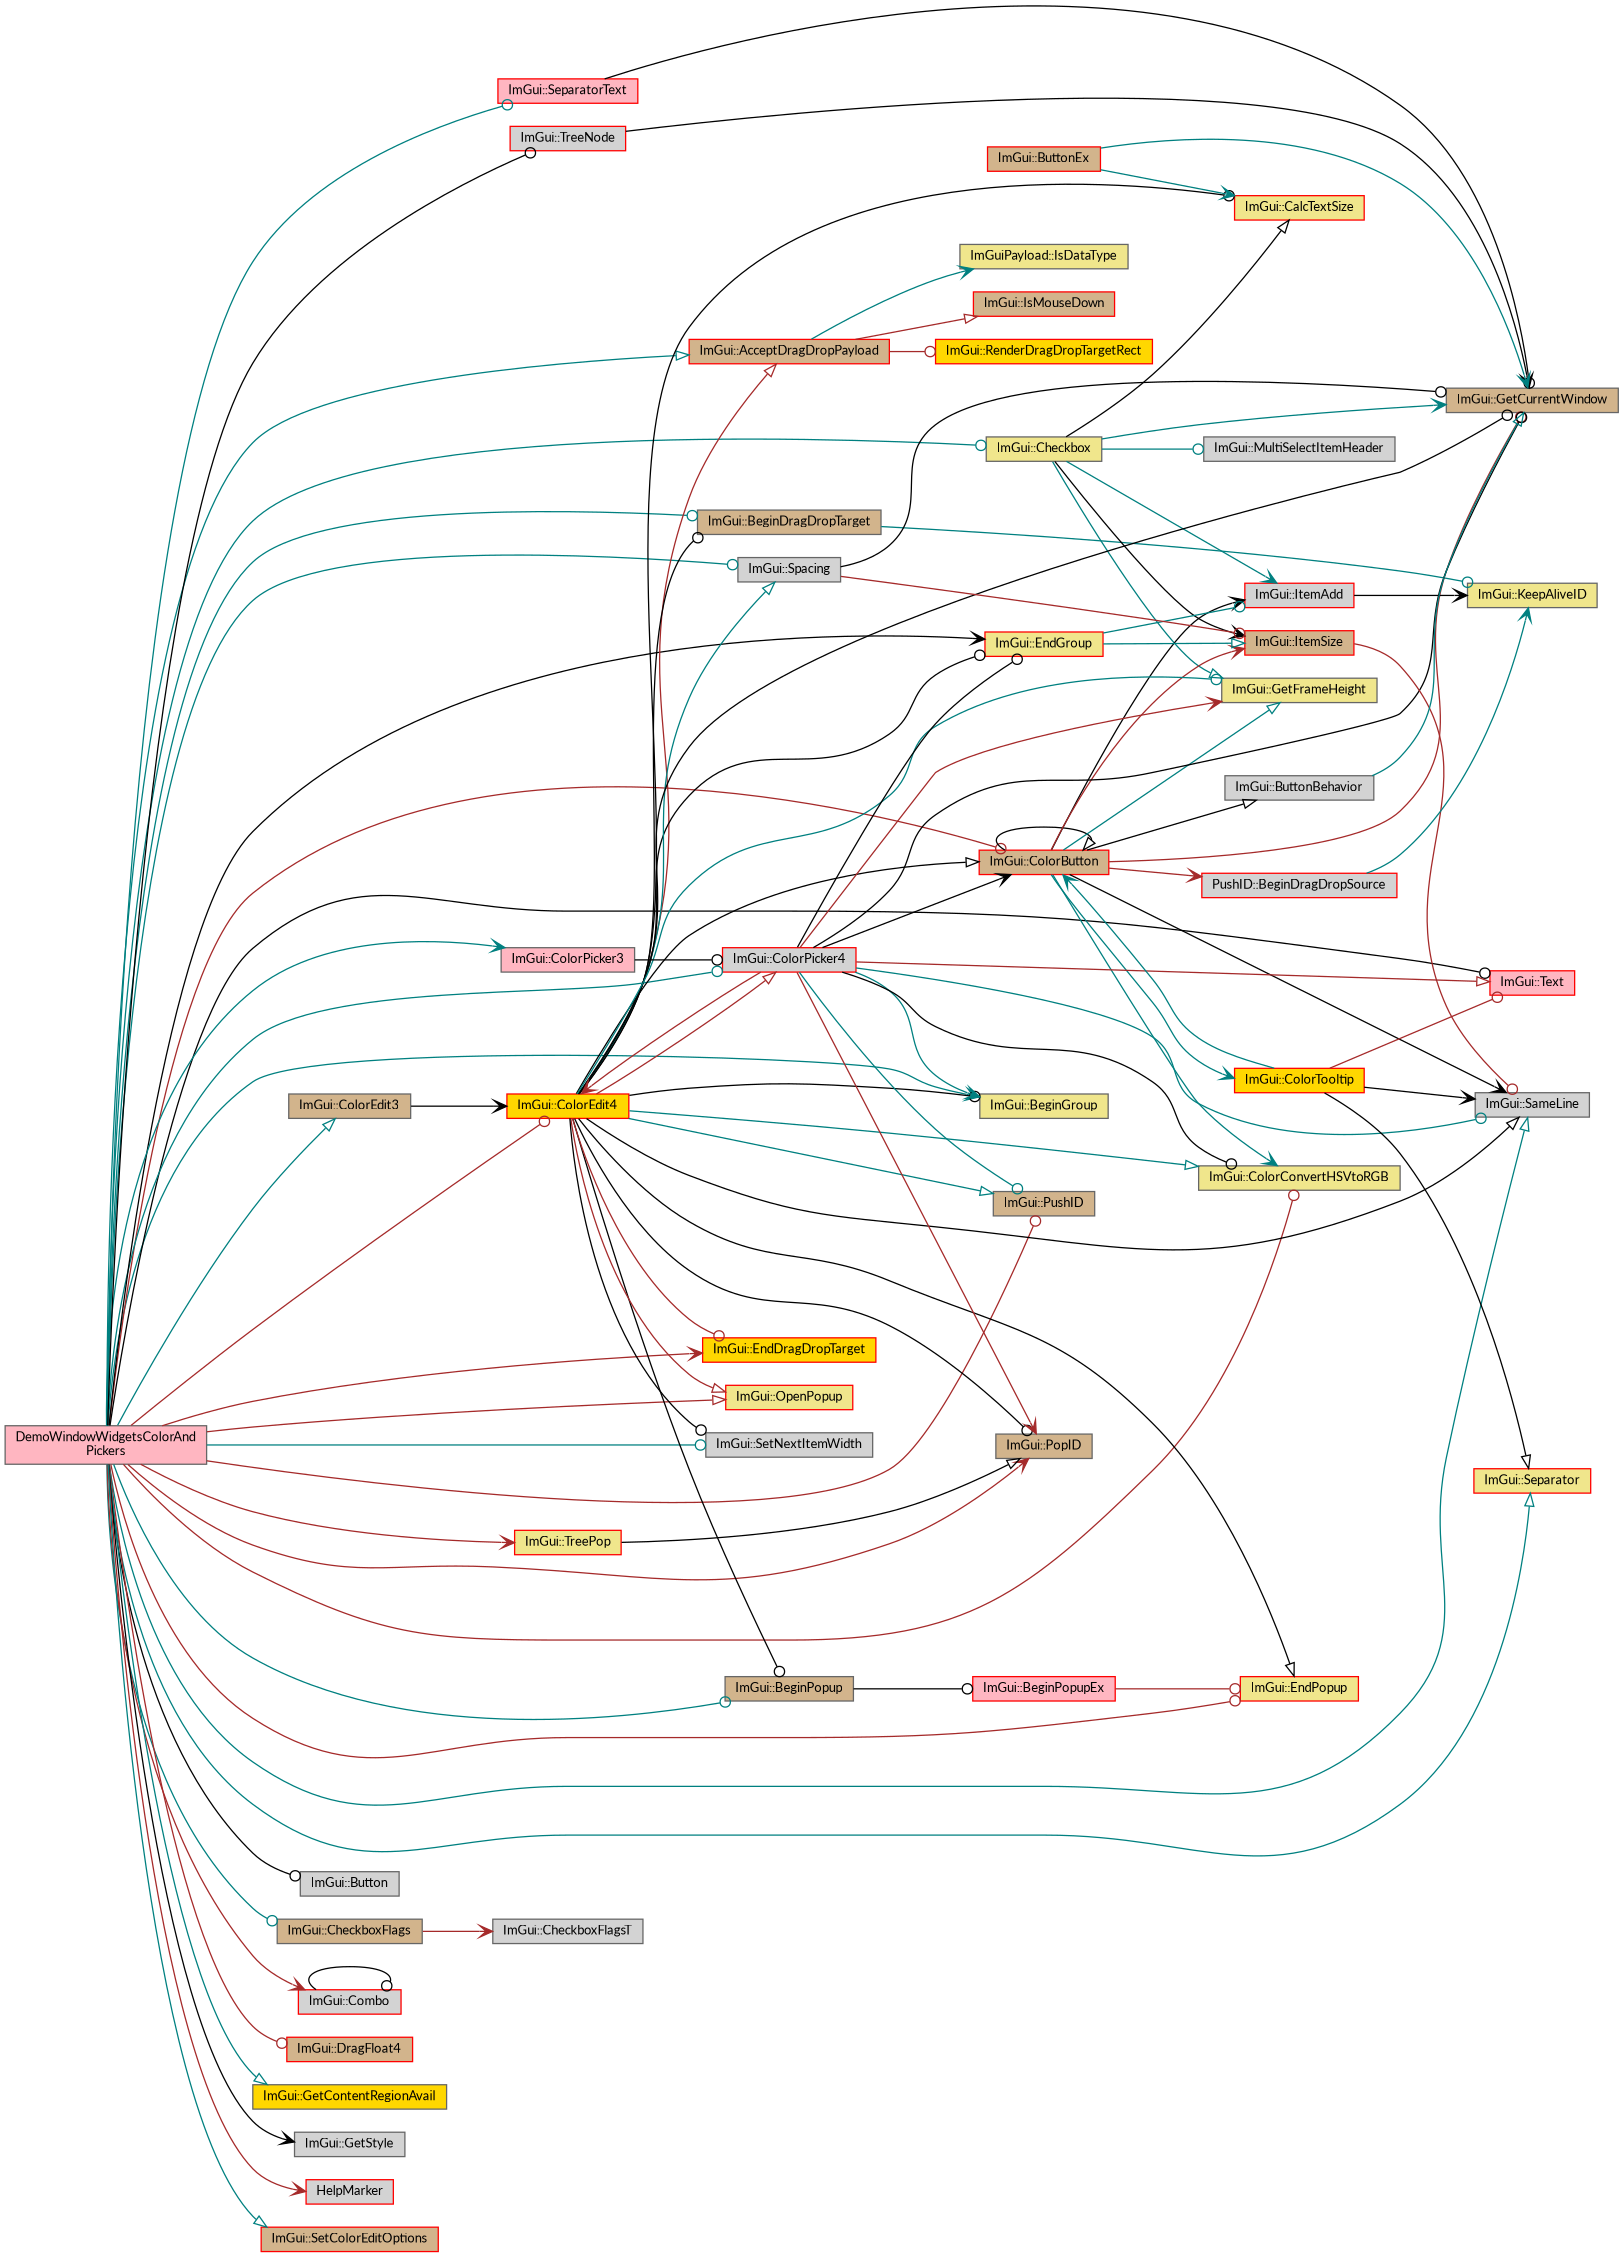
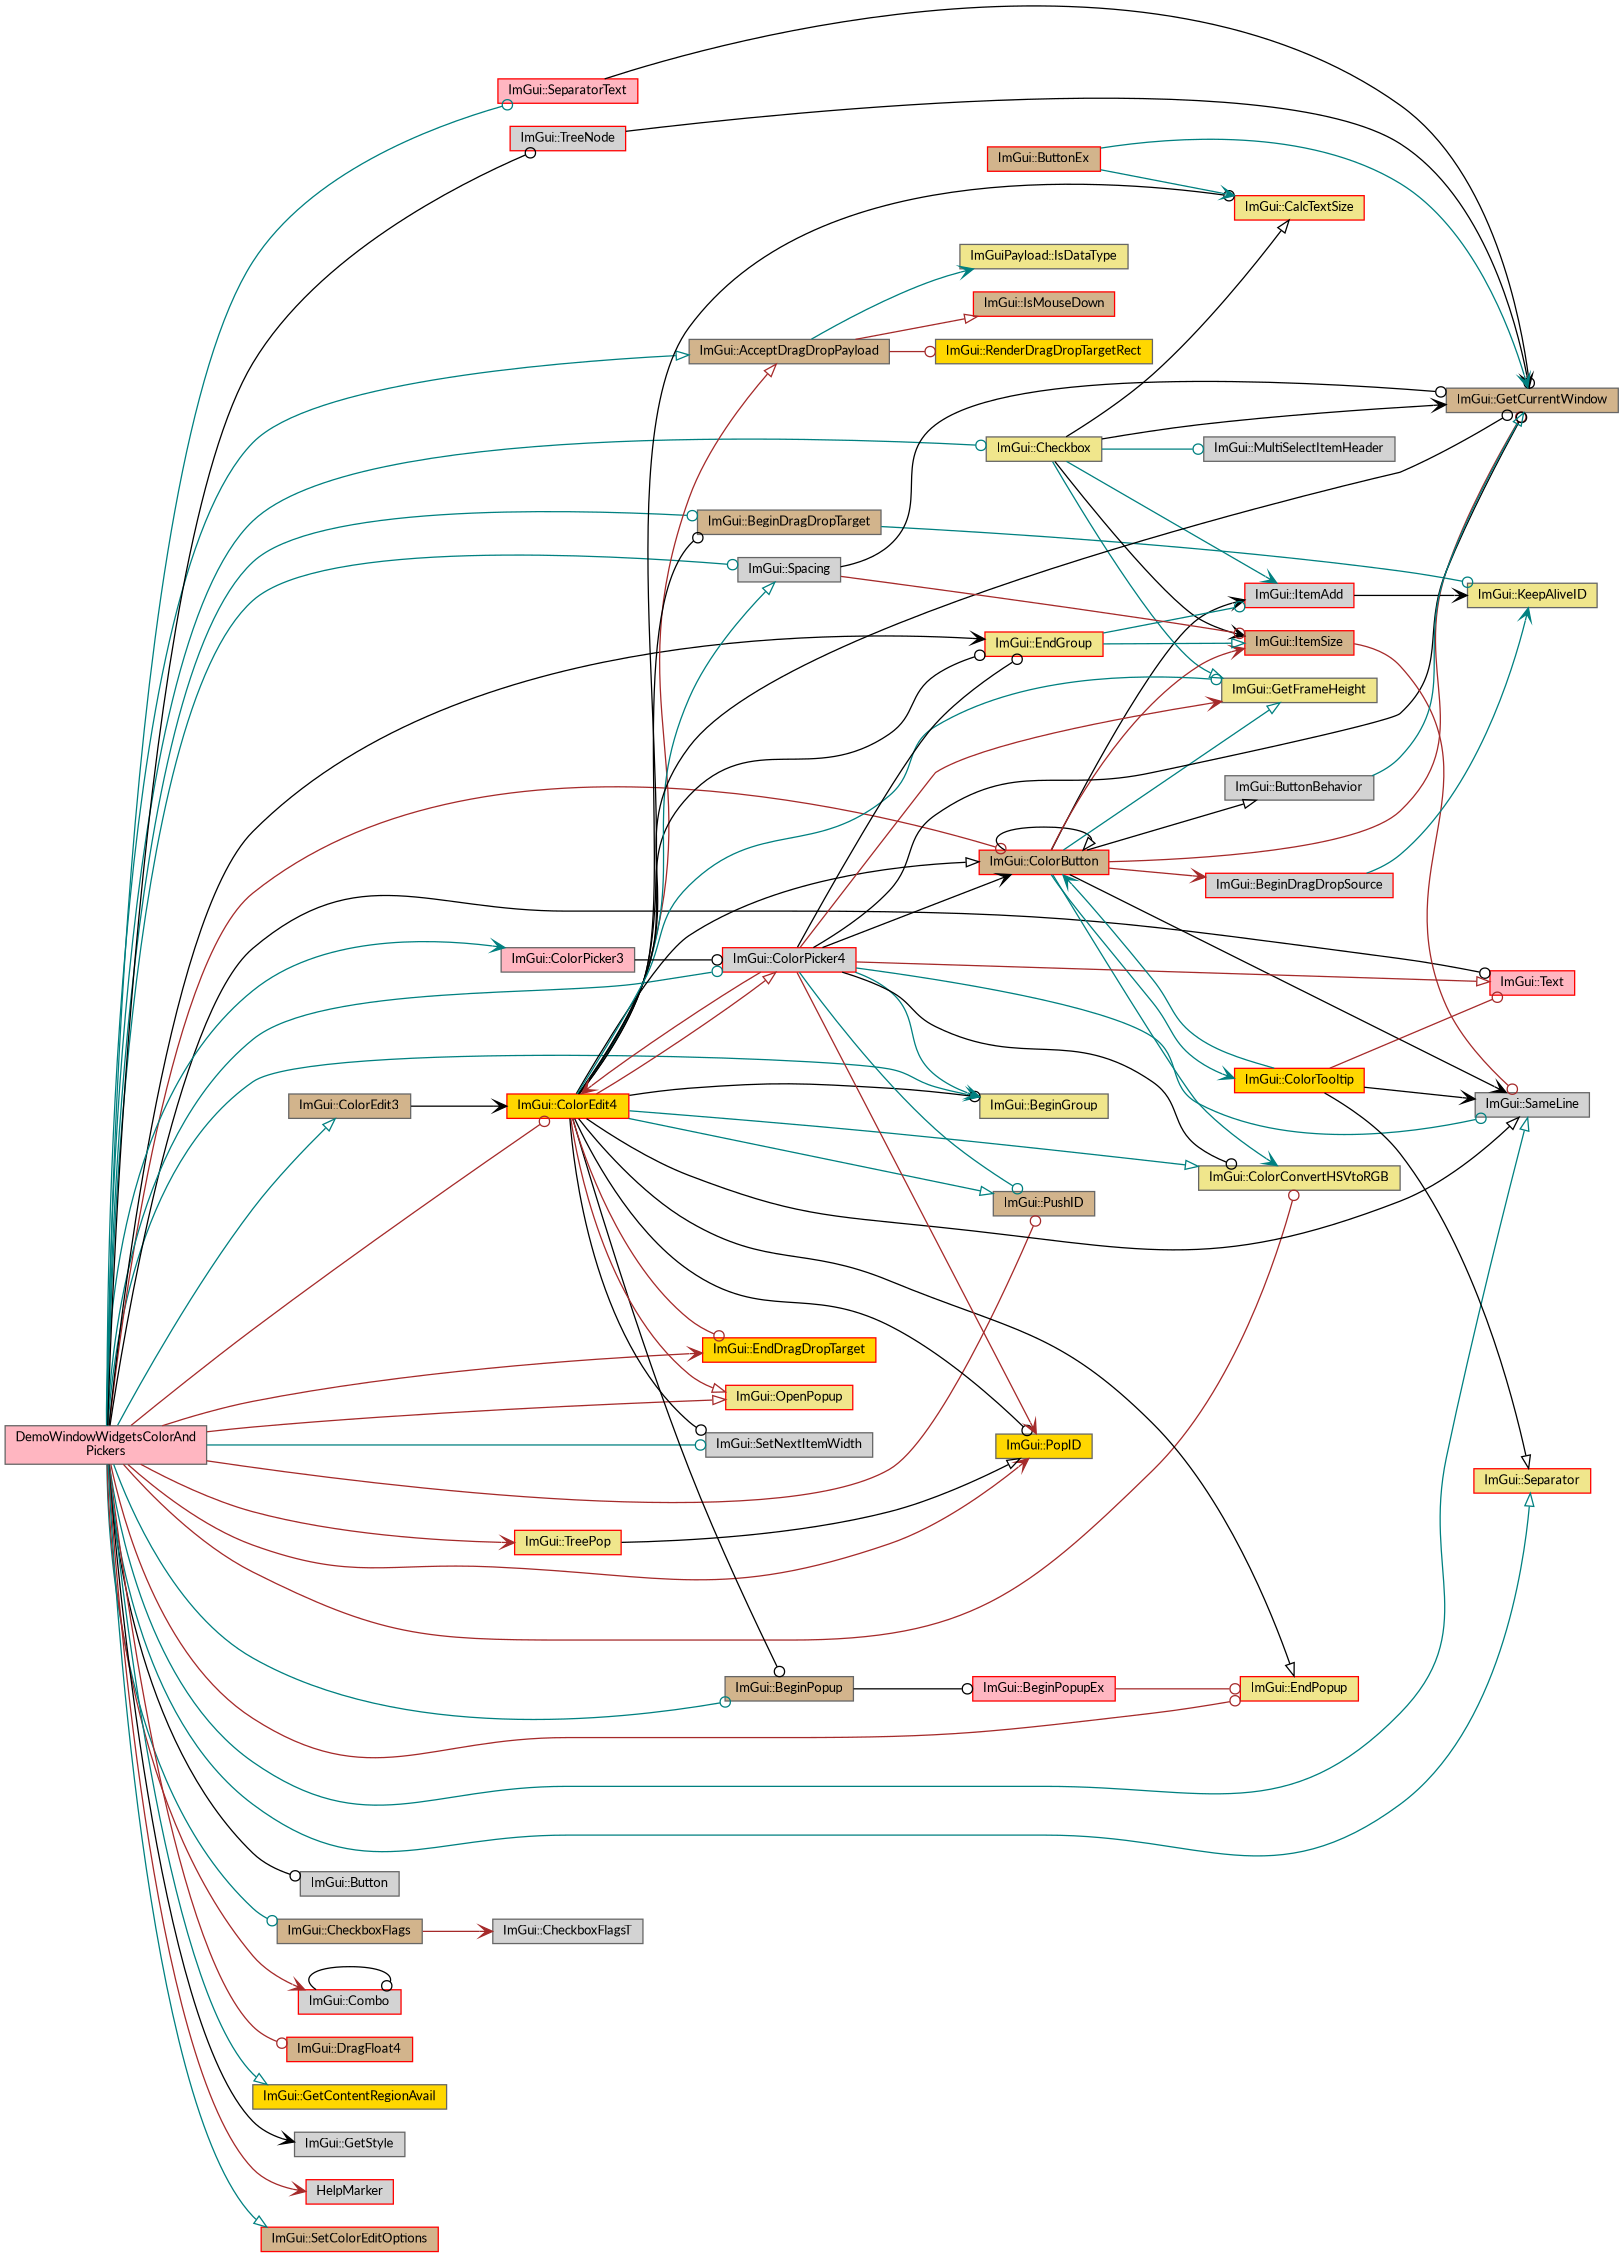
node "ImGui::AcceptDragDropPayload": color red -> grey40
node "ImGui::RenderDragDropTargetRect": color red -> grey40
edge "ImGui::Checkbox" -> "ImGui::GetCurrentWindow": color teal -> black
node "PushID::BeginDragDropSource": label "PushID::BeginDragDropSource" -> "ImGui::BeginDragDropSource"
node "ImGui::PopID": fillcolor tan -> gold
